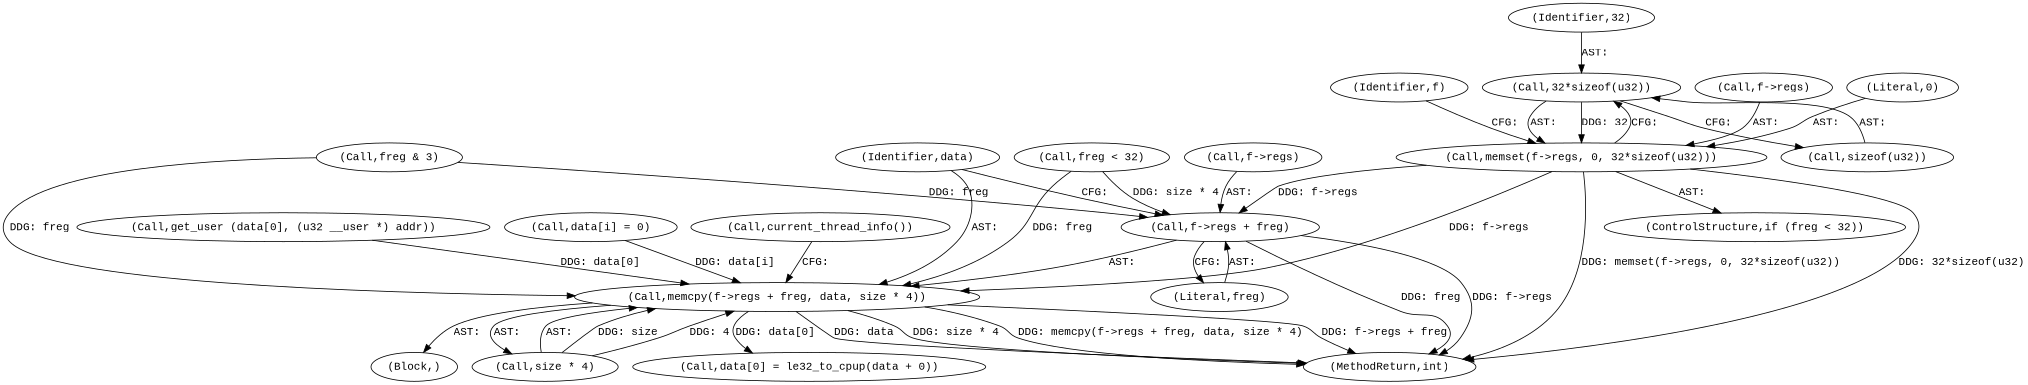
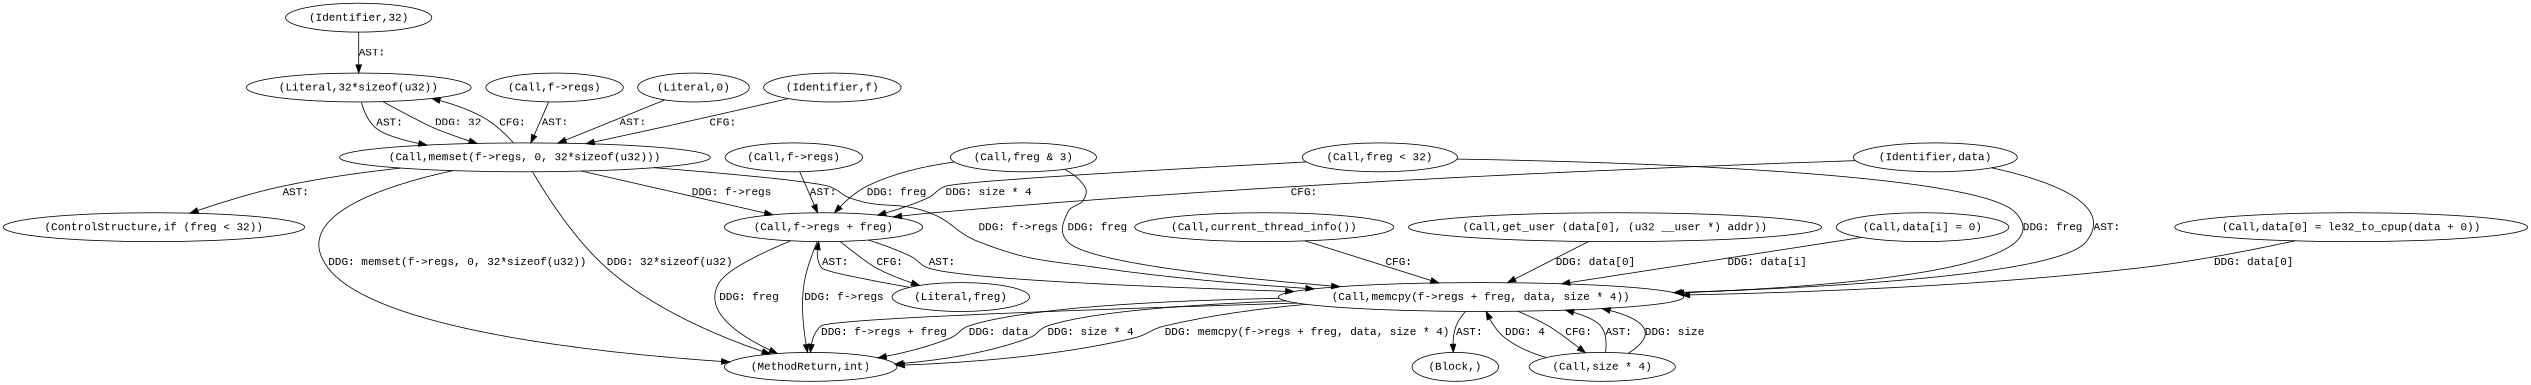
node "(Call,32*sizeof(u32))": label "(Call,32*sizeof(u32))" -> "(Literal,32*sizeof(u32))"
node "(Call,sizeof(u32))": removed
edge "(Call,memcpy(f->regs + freg, data, size * 4))" -> "(Call,data[0] = le32_to_cpup(data + 0))": reversed
edge "(Call,memcpy(f->regs + freg, data, size * 4))" -> "(Call,size * 4)": label "AST: " -> "CFG: "
